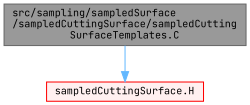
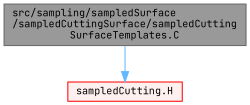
node "sampledCuttingSurface.H": label "sampledCuttingSurface.H" -> "sampledCutting.H"
